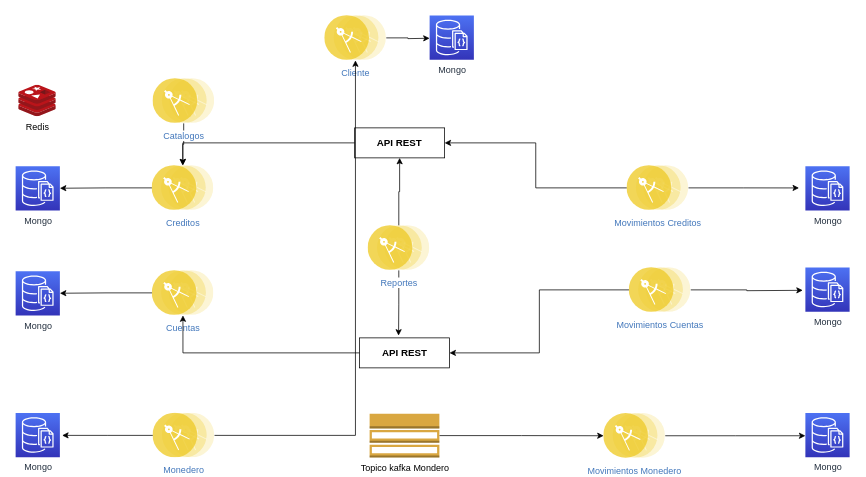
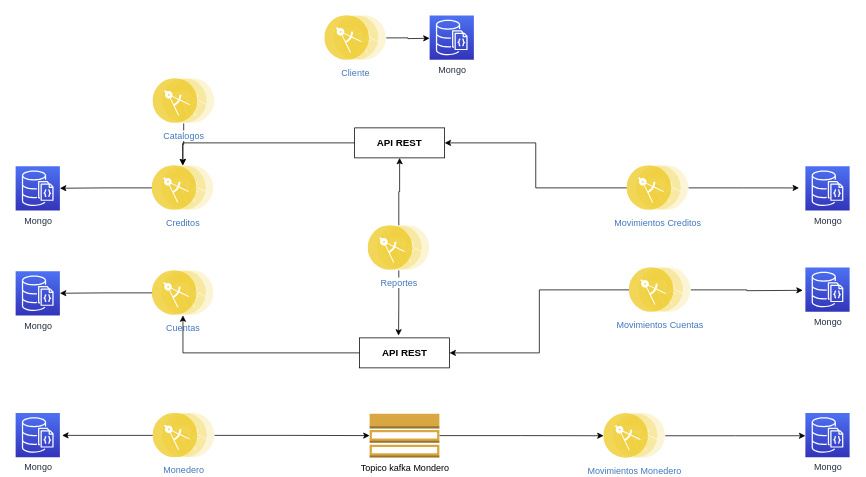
node "Redis": removed
edge "Monedero" -> "Cliente": now "Monedero" -> "Topico kafka Mondero"
